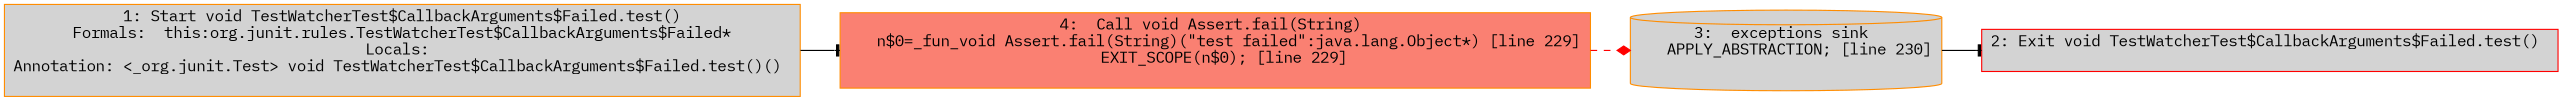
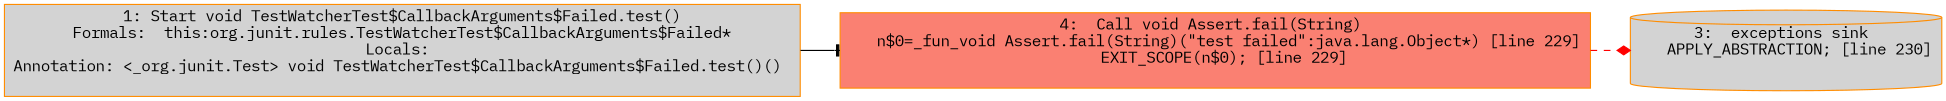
node "2: Exit void TestWatcherTest$CallbackArguments$Failed.test()": removed
